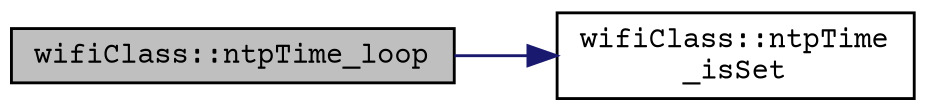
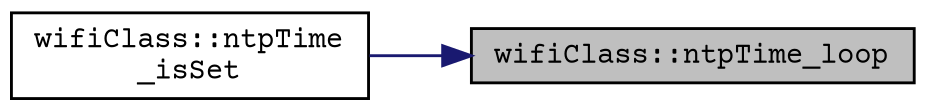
edge "wifiClass::ntpTime_loop" -> "wifiClass::ntpTime _isSet": reversed
